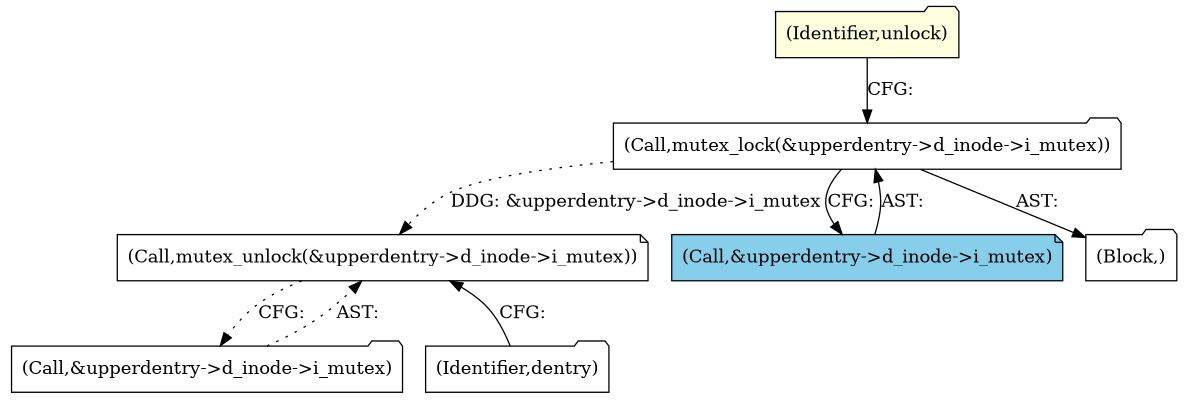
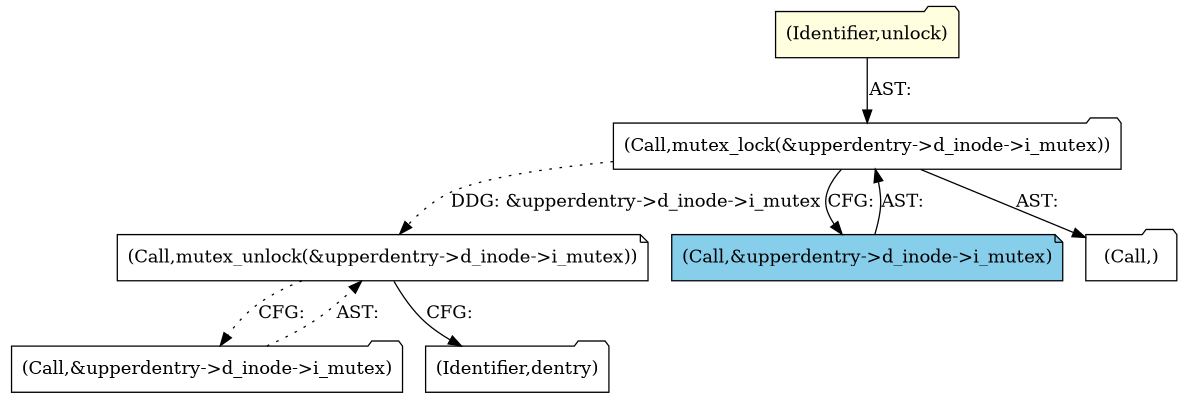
edge "(Identifier,unlock)" -> "(Call,mutex_lock(&upperdentry->d_inode->i_mutex))": label "CFG: " -> "AST: "
node "(Block,)": label "(Block,)" -> "(Call,)"
edge "(Identifier,dentry)" -> "(Call,mutex_unlock(&upperdentry->d_inode->i_mutex))": reversed
